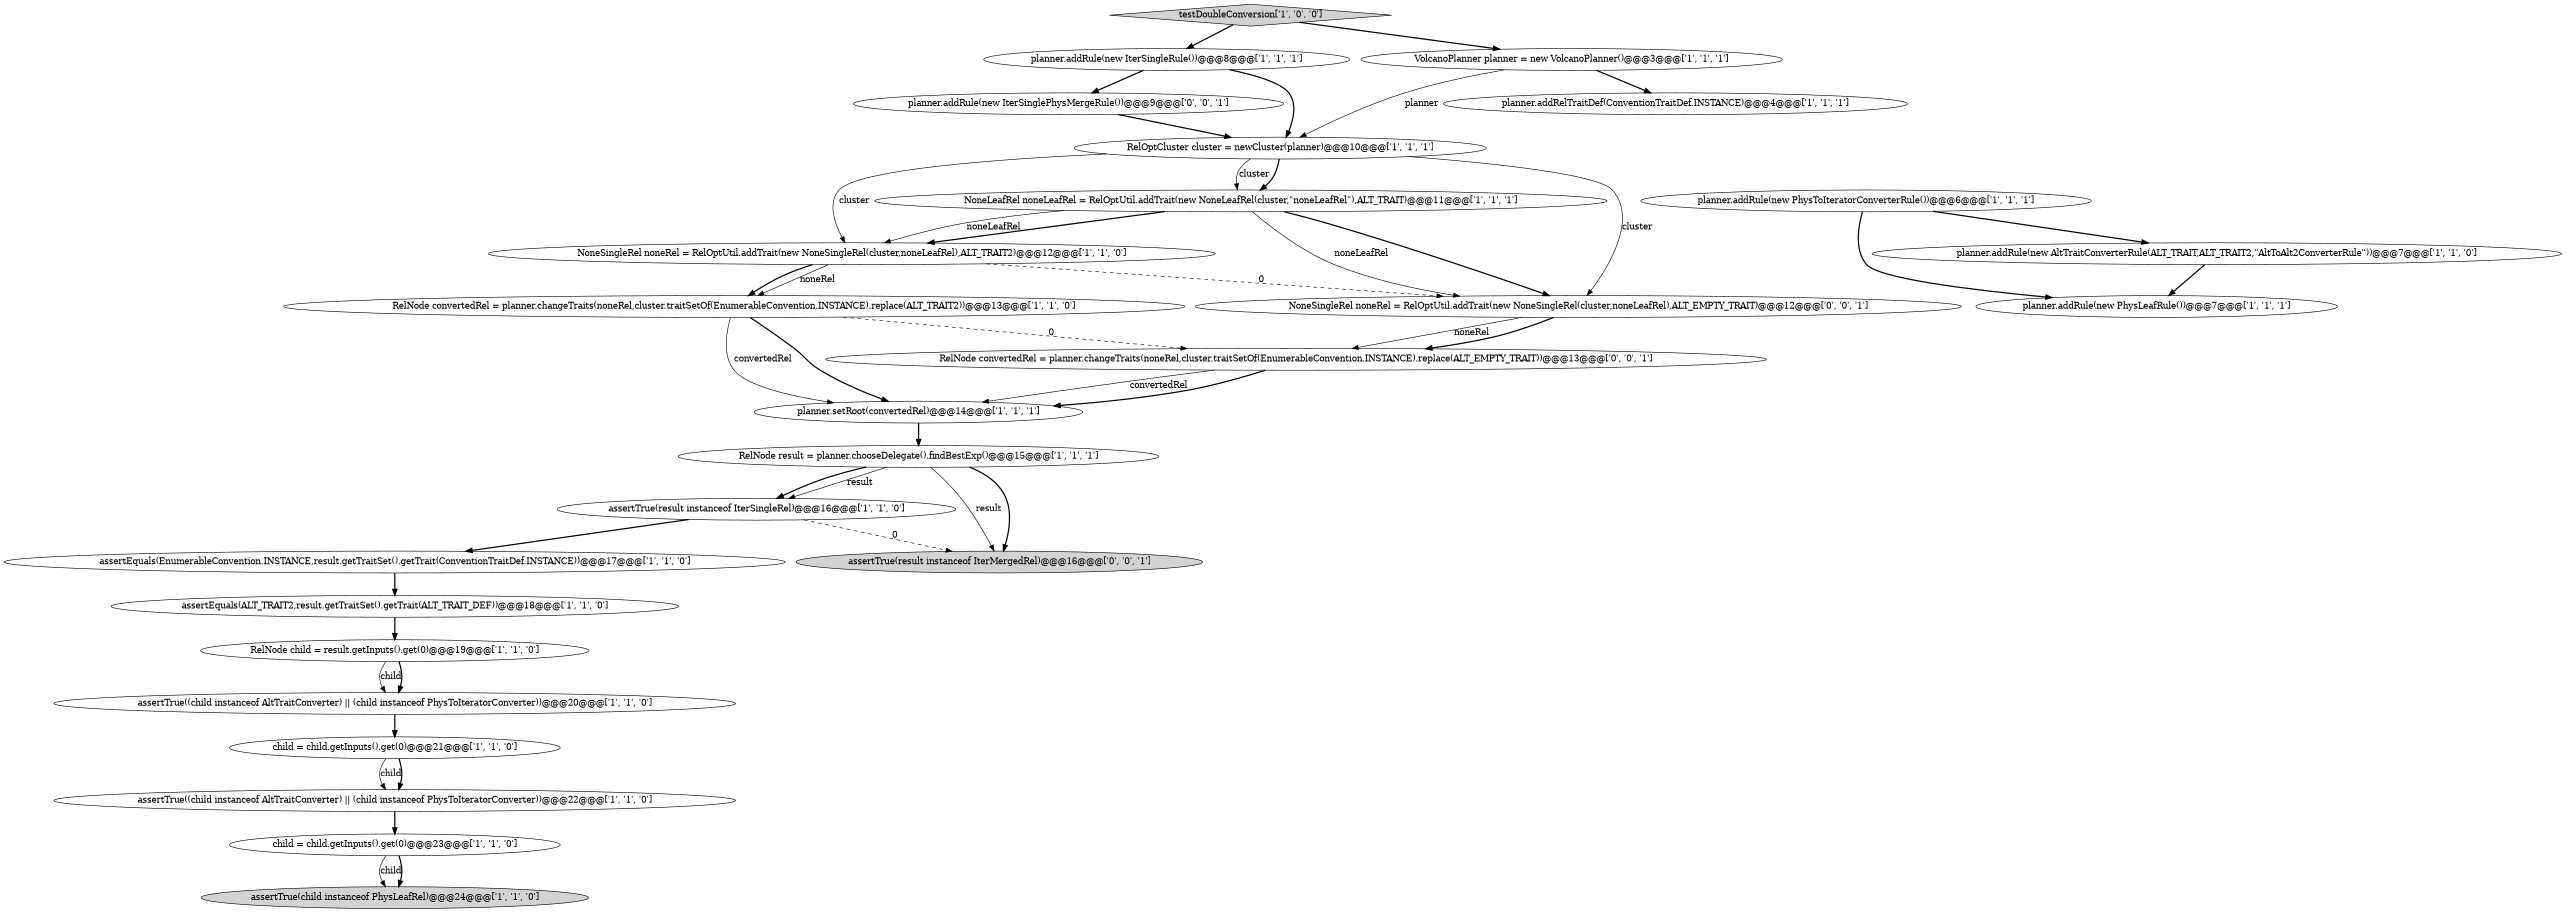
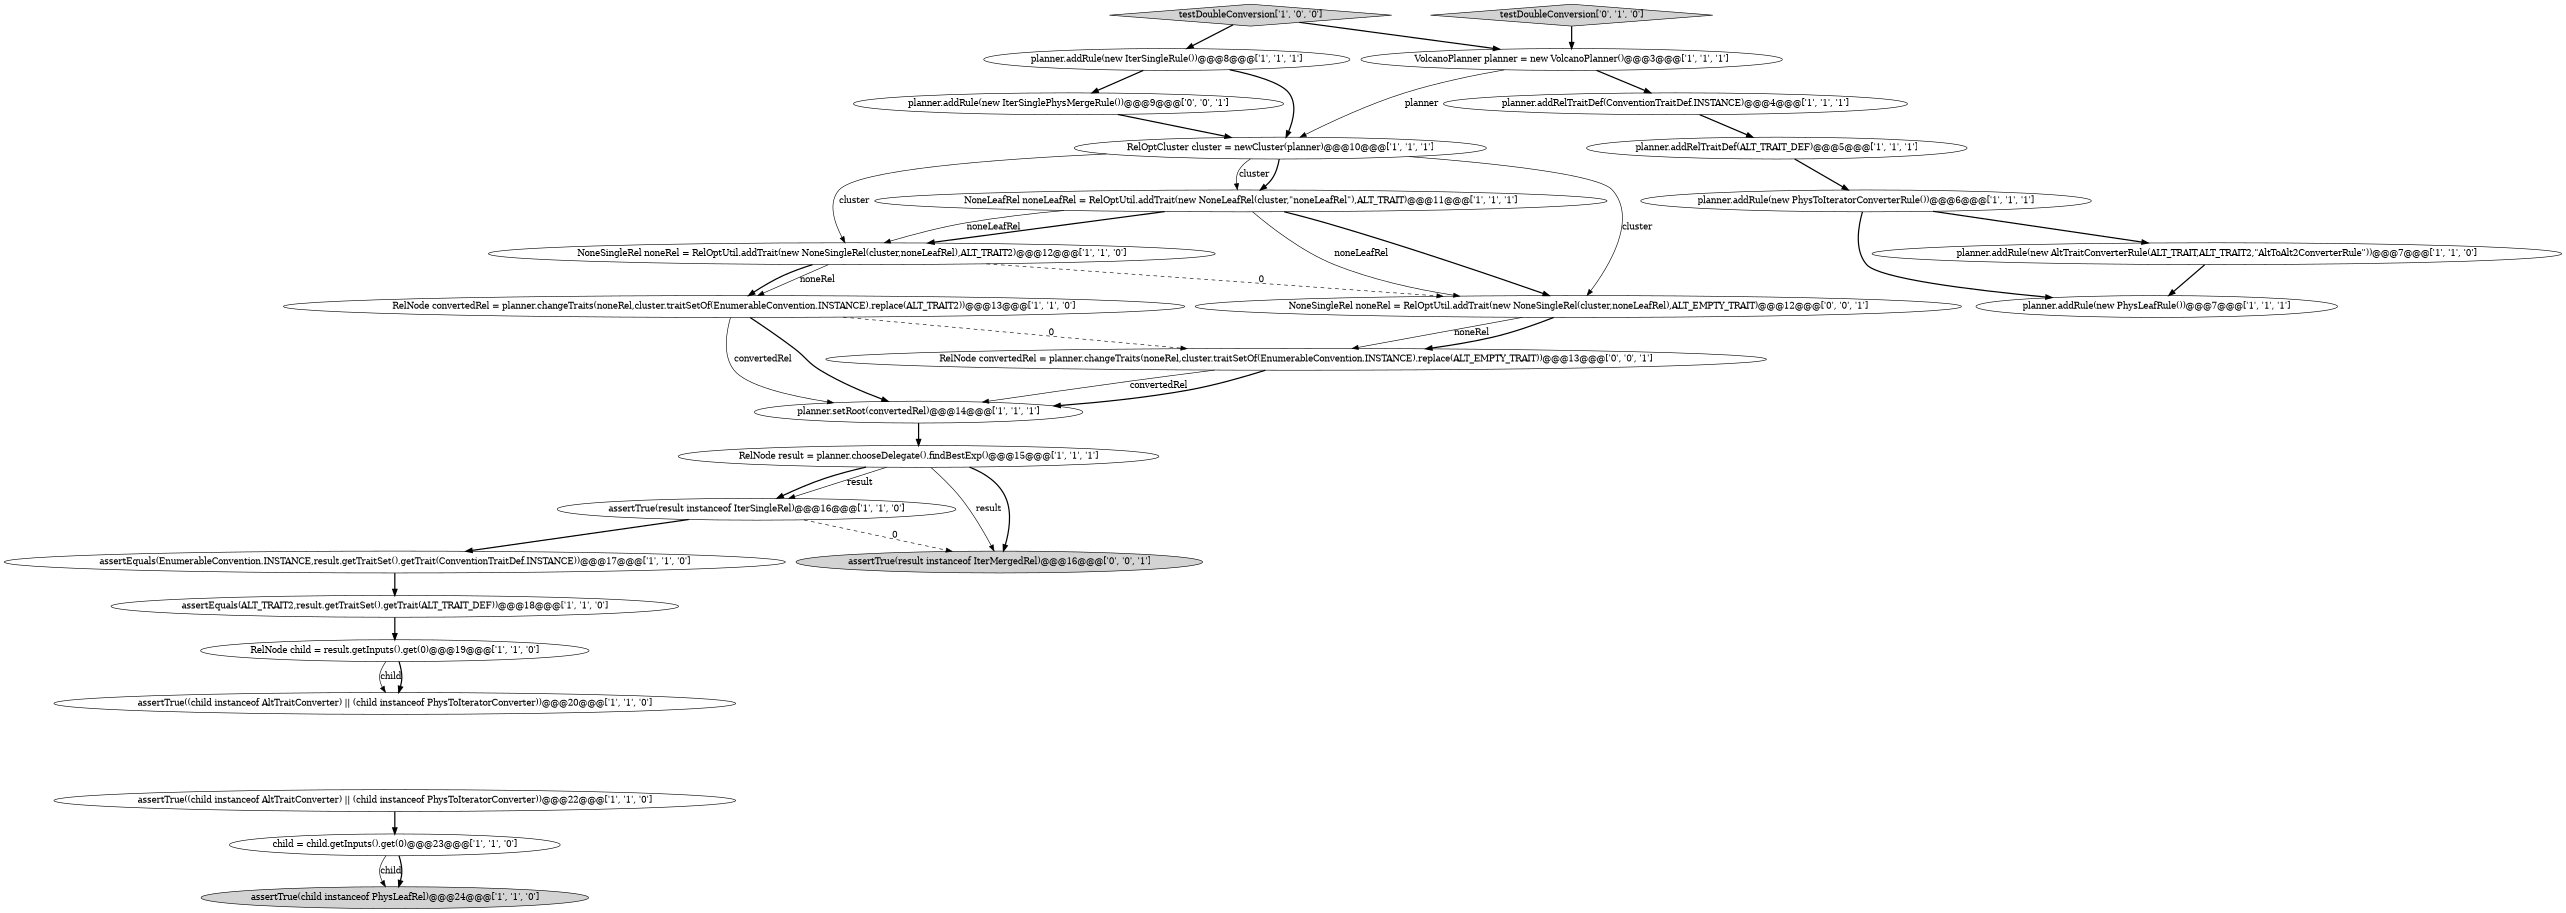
node "testDoubleConversion['0', '1', '0']": added
node "planner.addRelTraitDef(ALT_TRAIT_DEF)@@@5@@@['1', '1', '1']": added
node "child = child.getInputs().get(0)@@@21@@@['1', '1', '0']": removed
